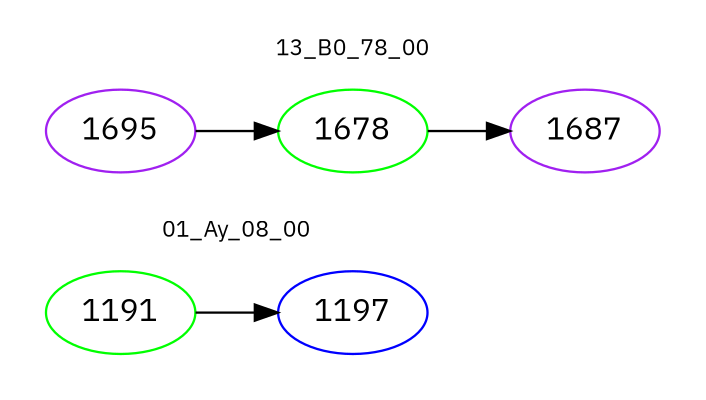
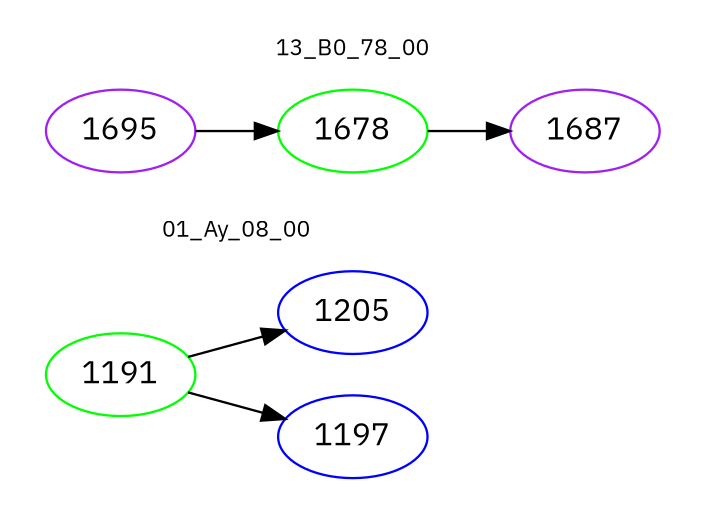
node "1205": added
